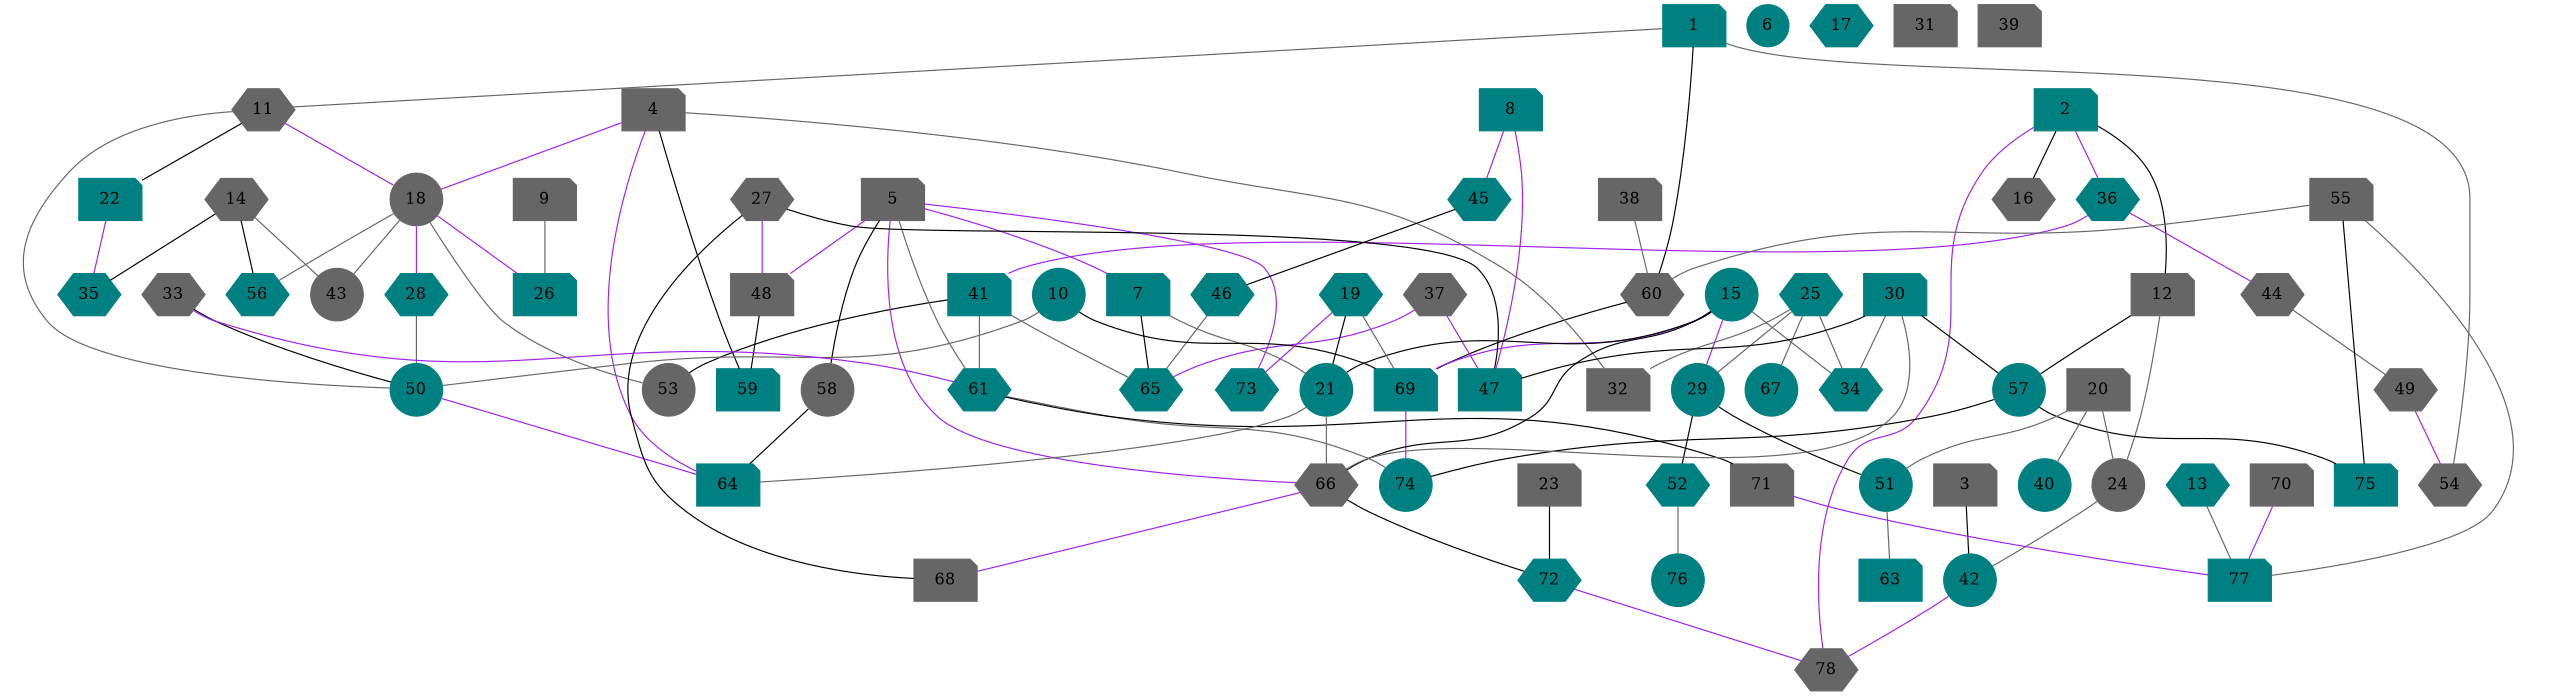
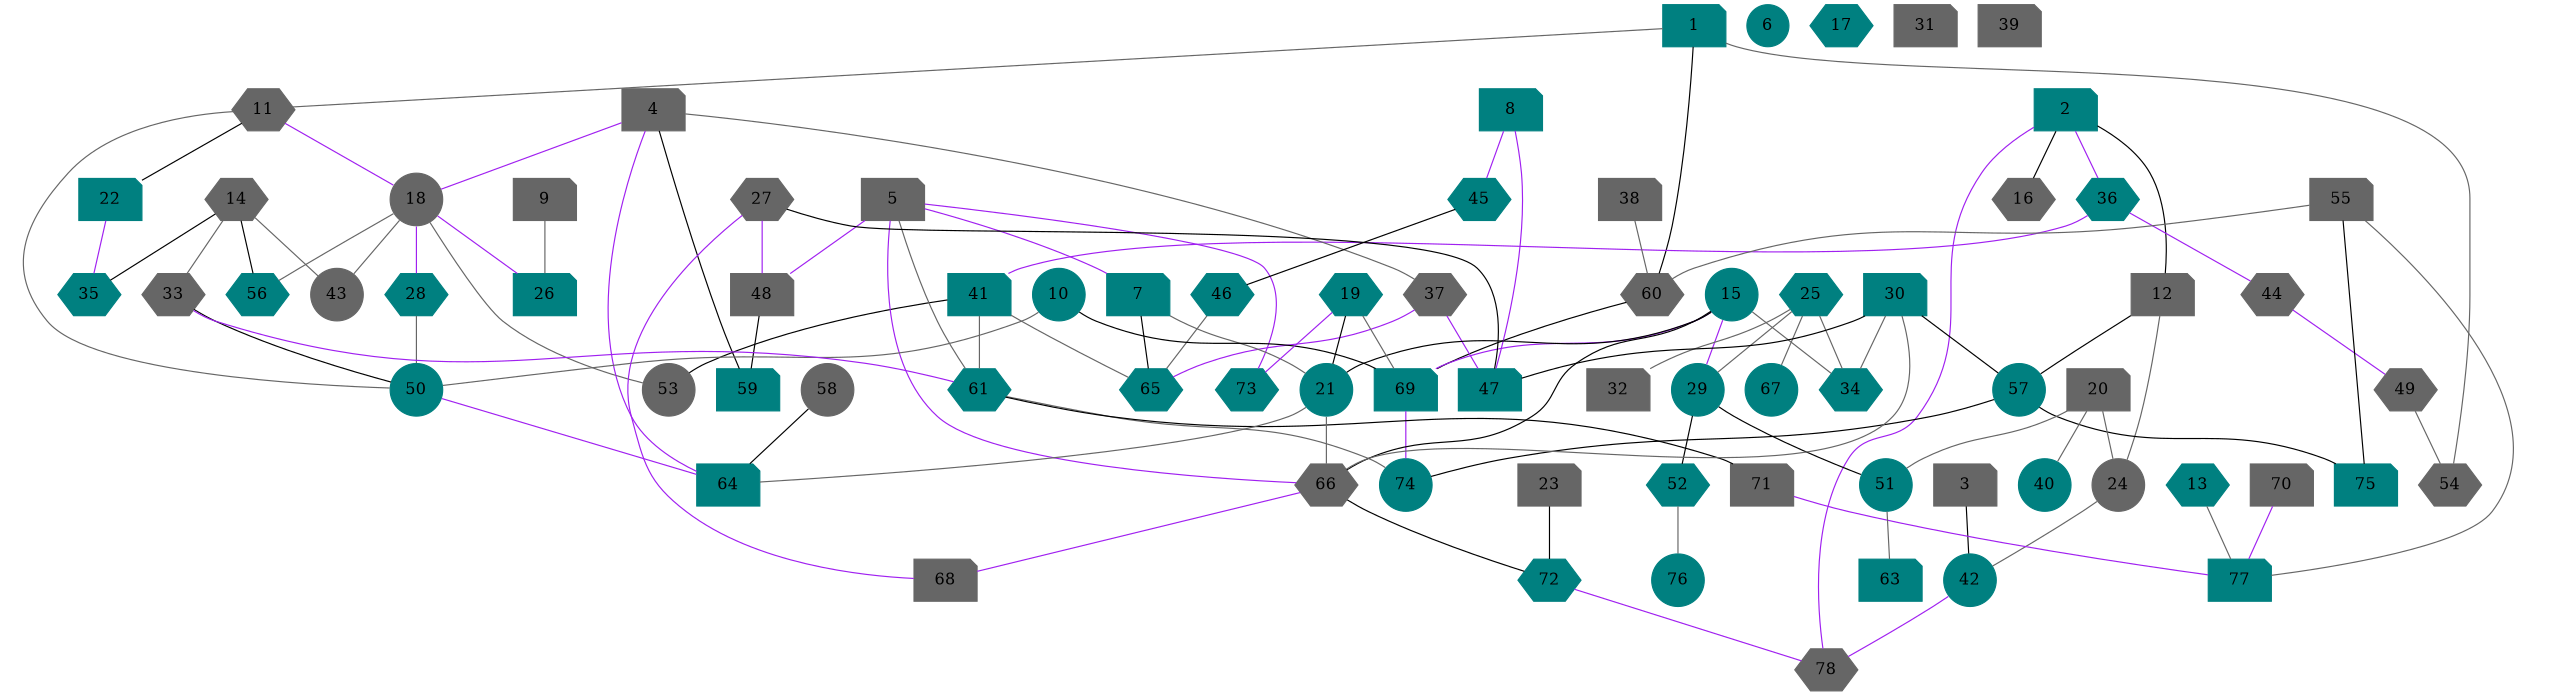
edge "4" -- "32": now "4" -- "37"
edge "14" -- "33": added
edge "5" -- "58": removed
edge "44" -- "49": color gray40 -> purple
edge "49" -- "54": color purple -> gray40
edge "27" -- "68": color black -> purple
